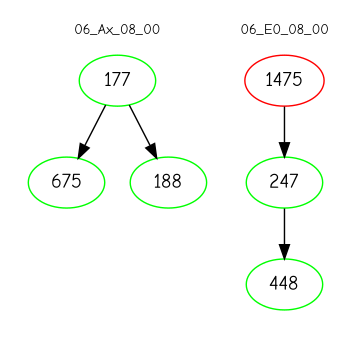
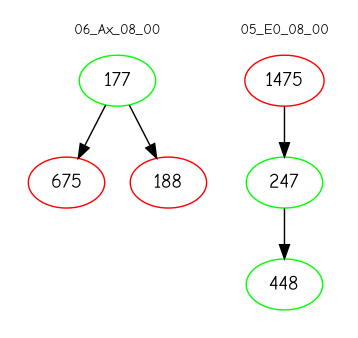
cluster "06_E0_08_00": label "06_E0_08_00" -> "05_E0_08_00"
node "675": color green -> red
node "188": color green -> red
